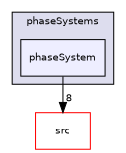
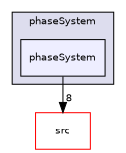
cluster "phaseSystems": label "phaseSystems" -> "phaseSystem"
